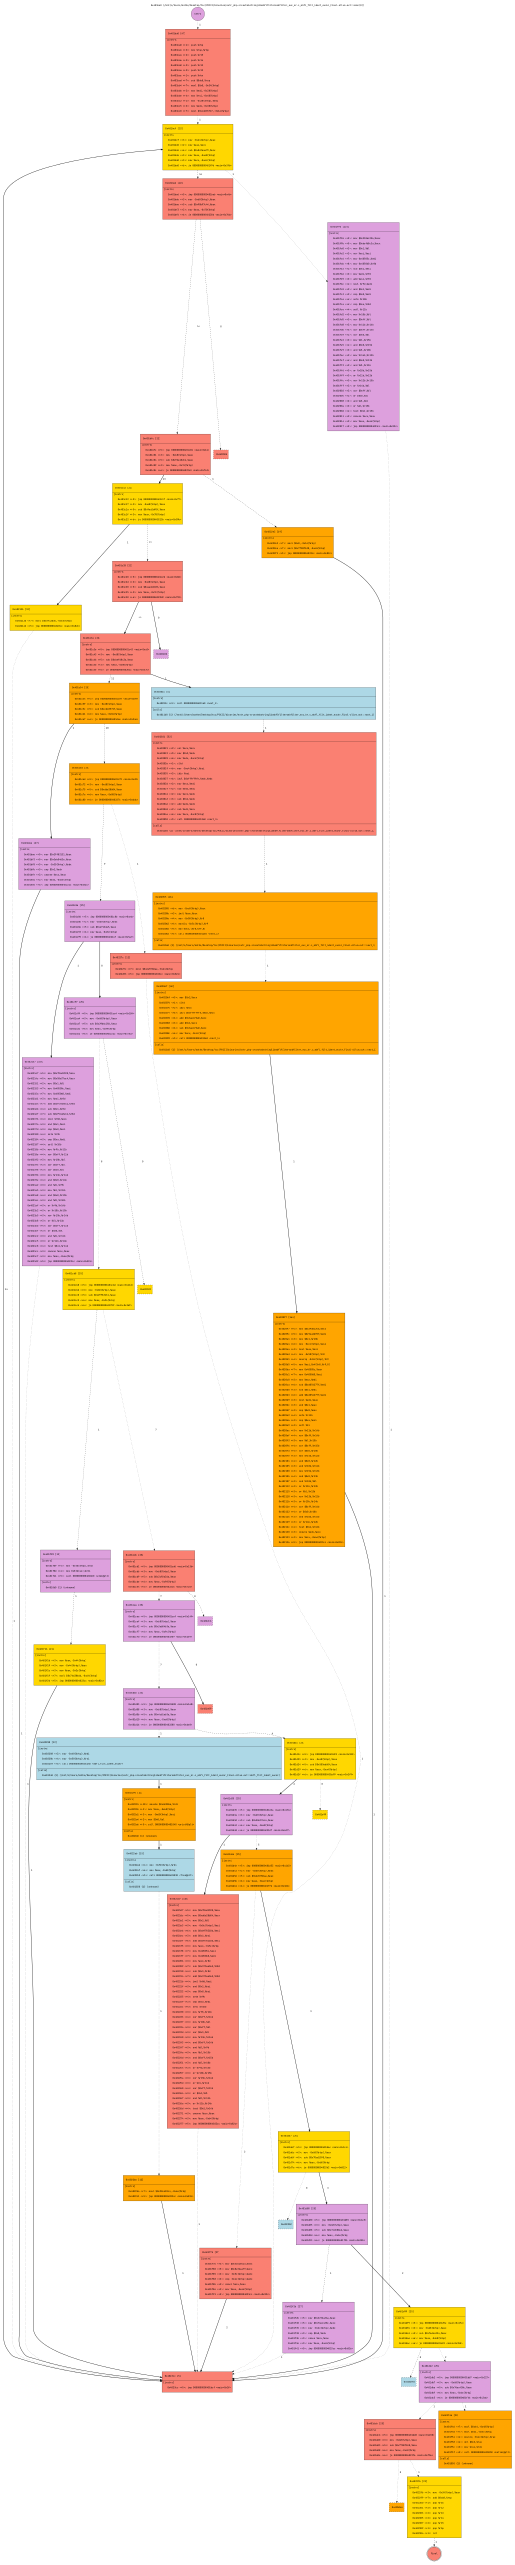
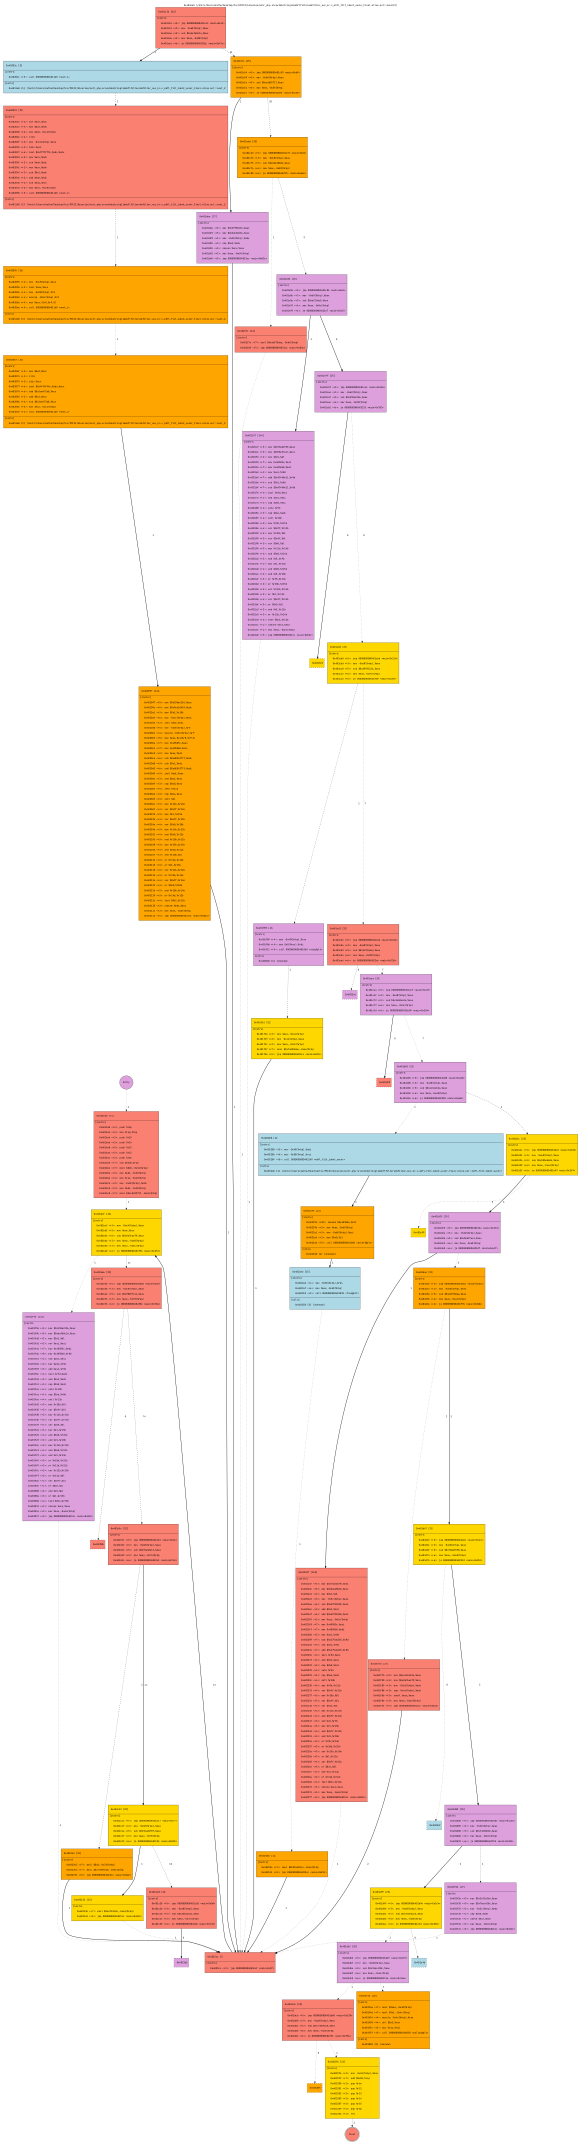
edge "0x401c28 [22]" -> "0x401c3e [22]": removed, label "12"
edge "0x401c9f [25]" -> "0x402323": style dashed -> bold
